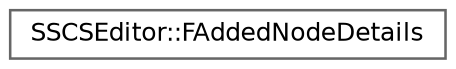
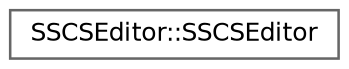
node "SSCSEditor::FAddedNodeDetails": label "SSCSEditor::FAddedNodeDetails" -> "SSCSEditor::SSCSEditor"
